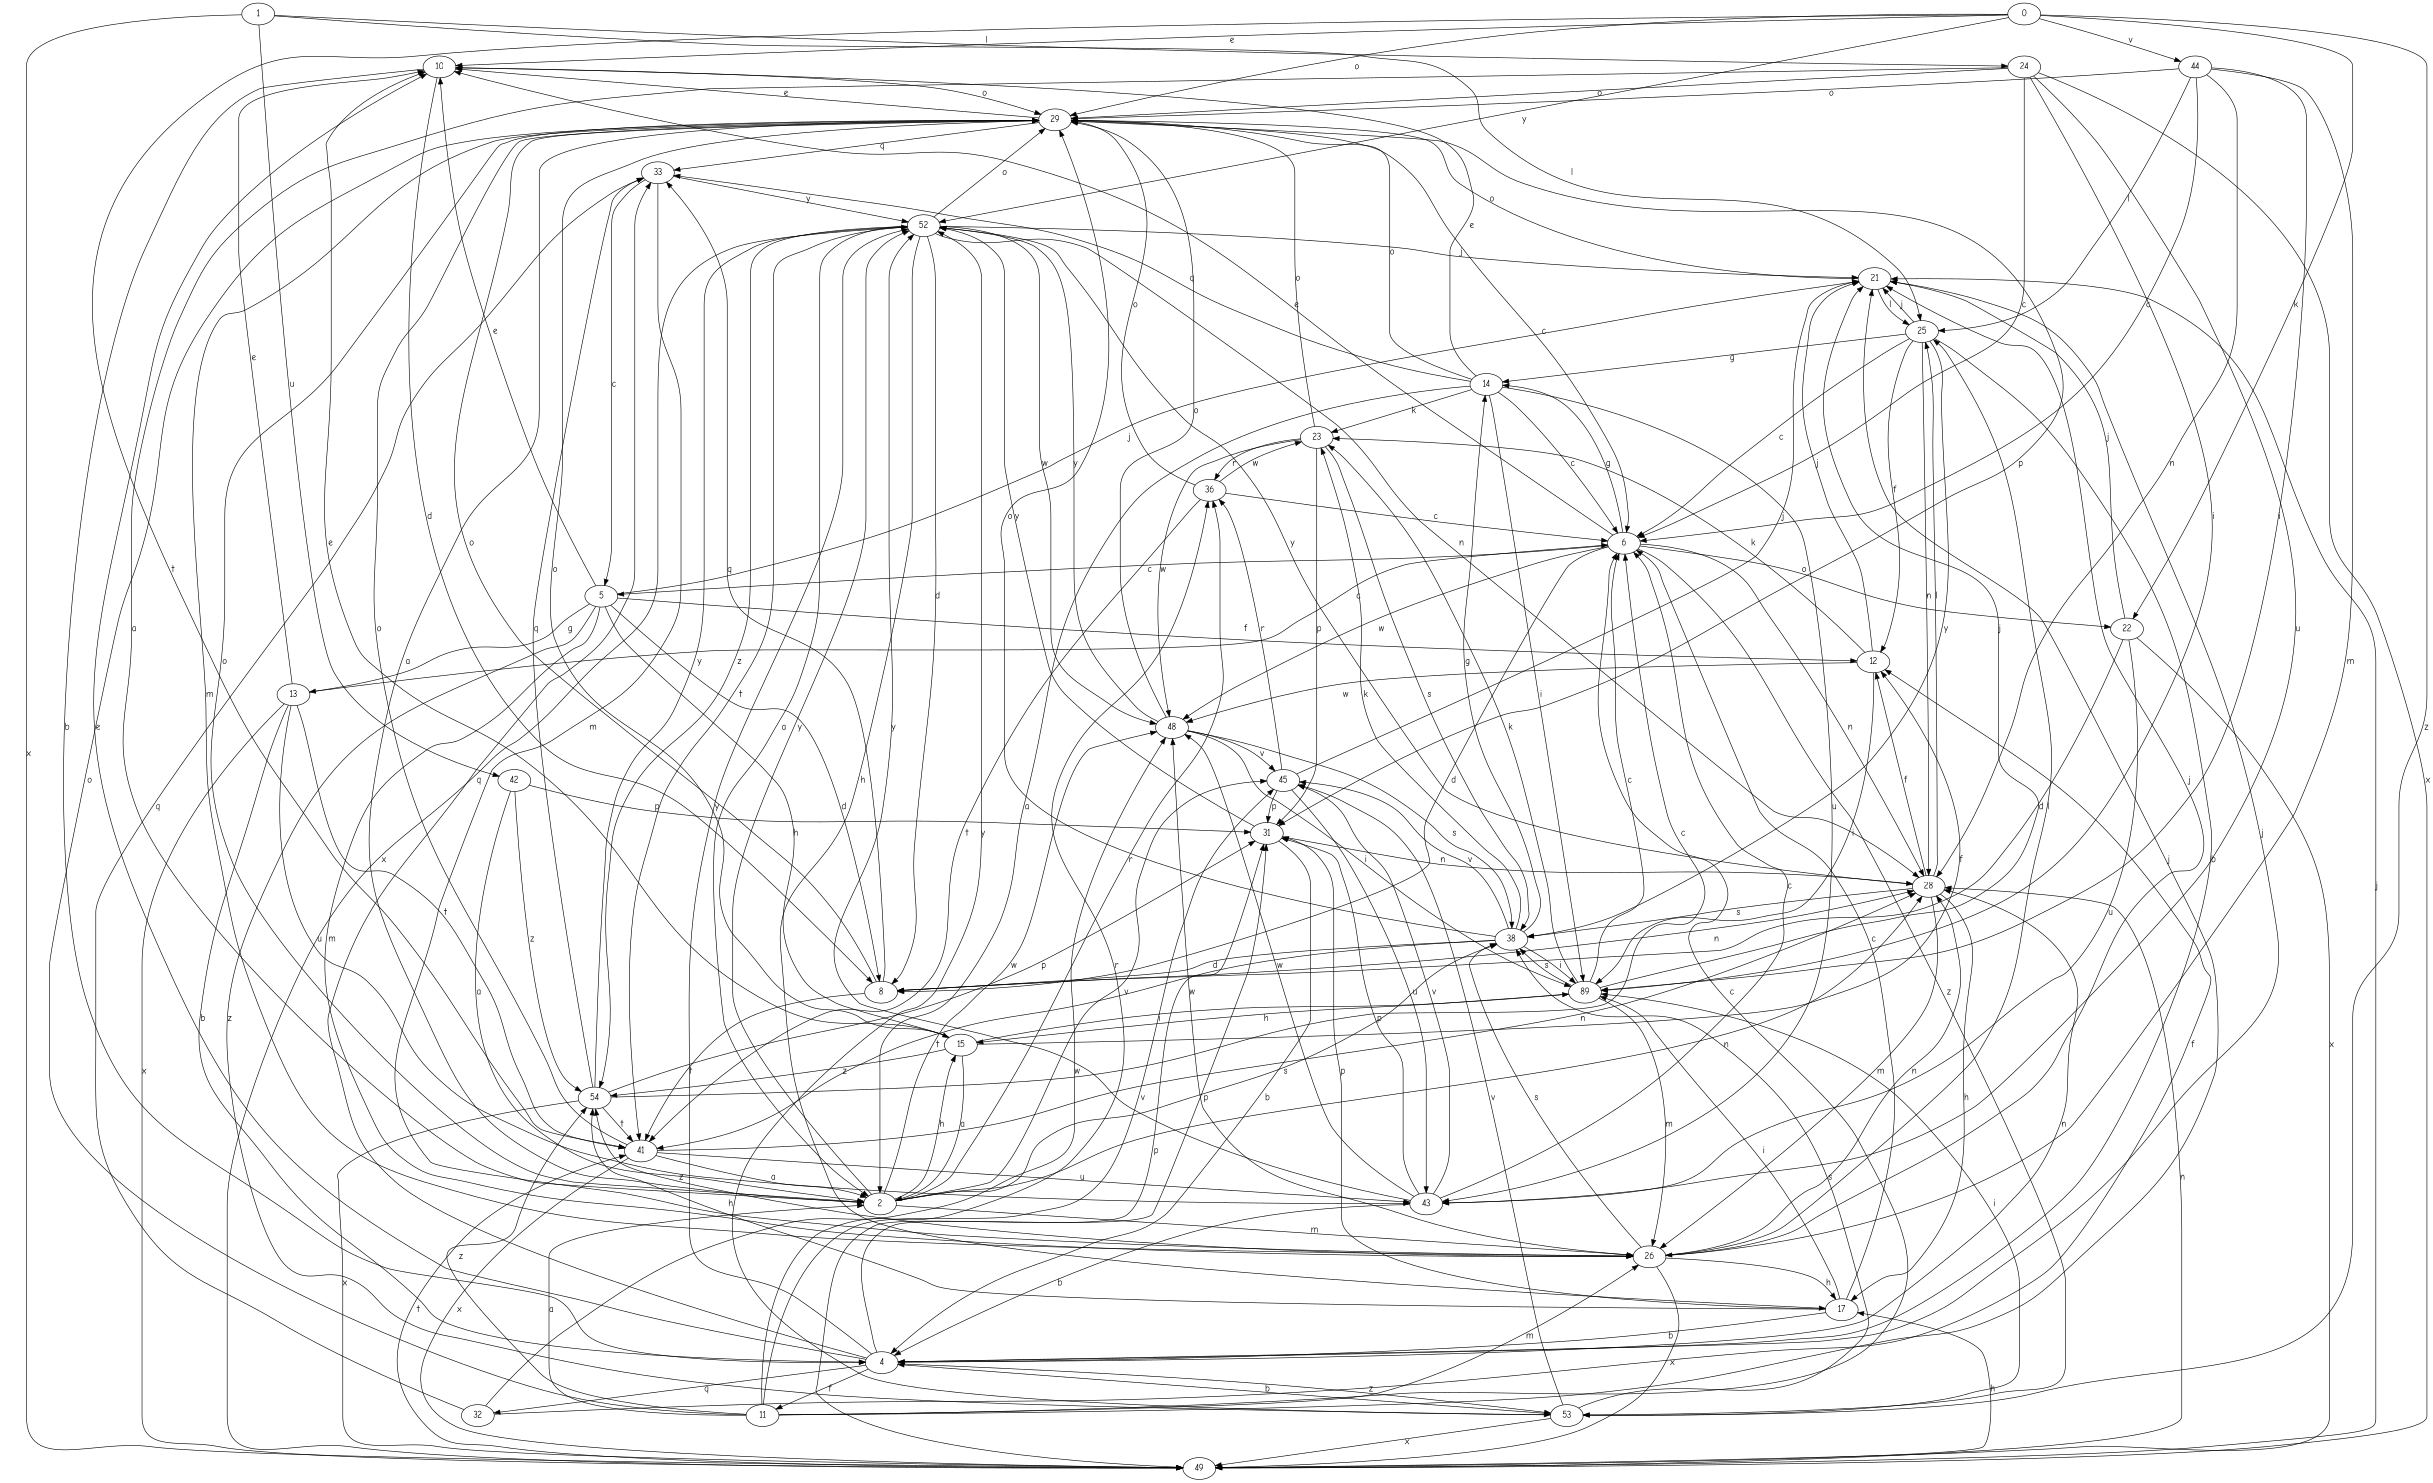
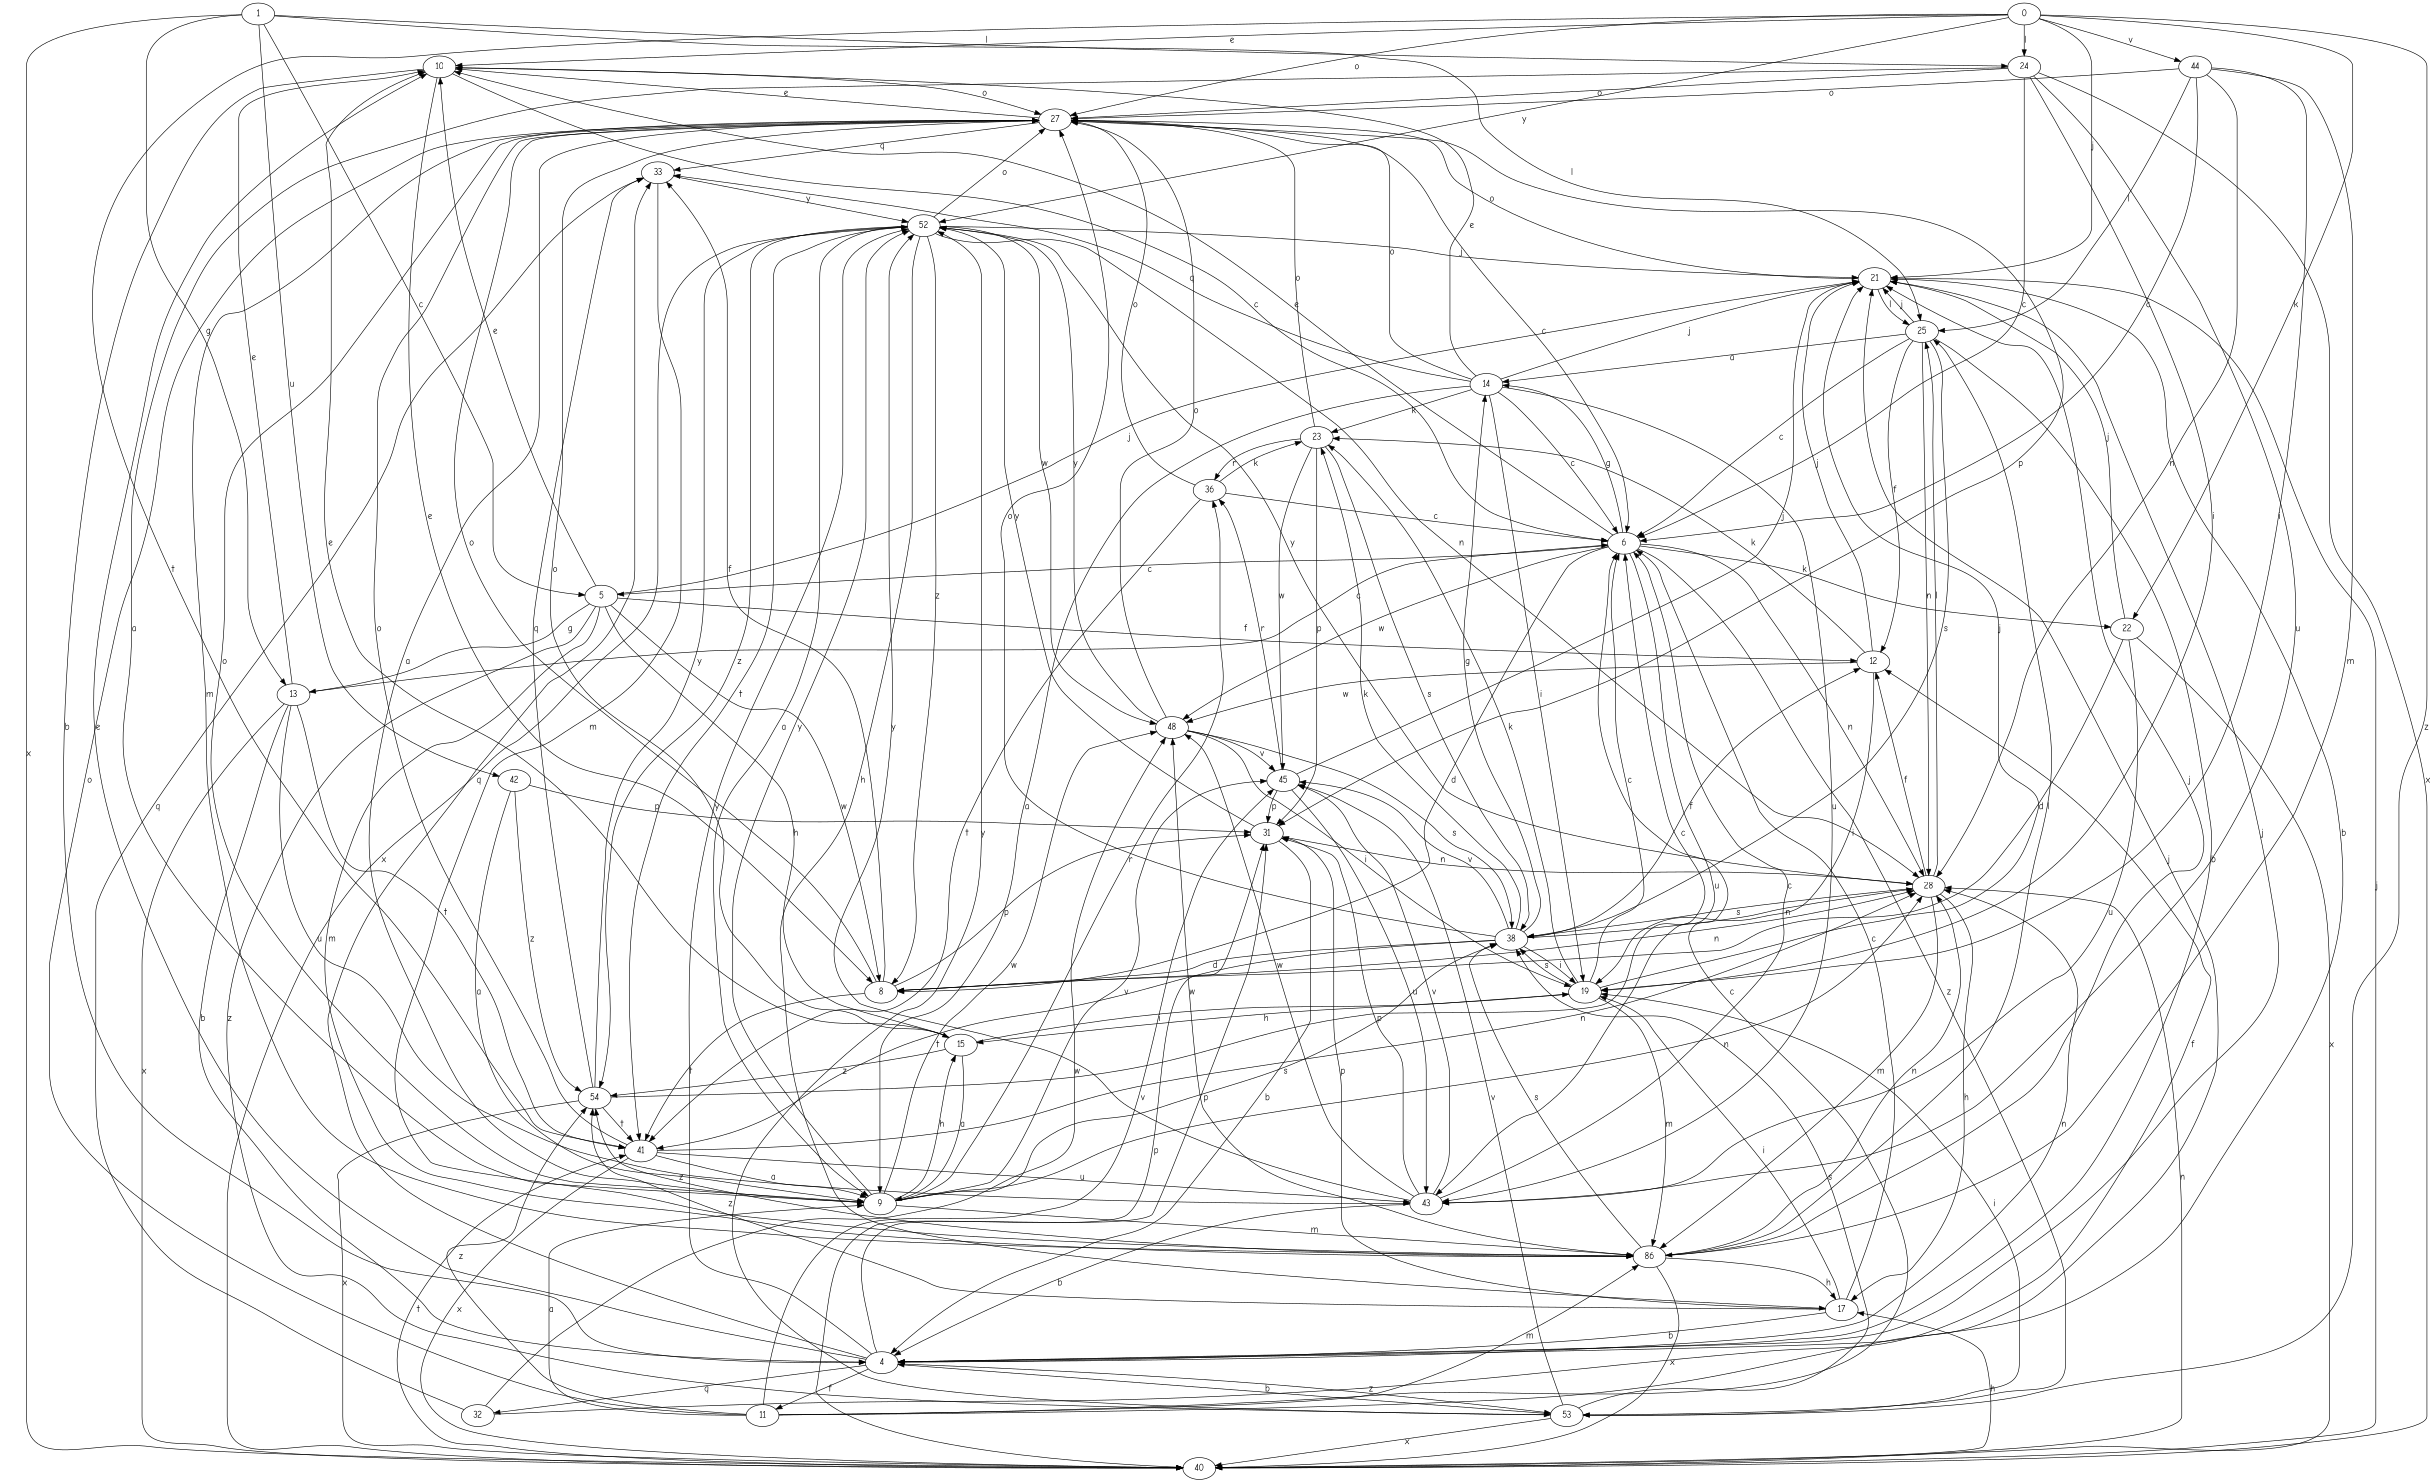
edge "0" -> "24": added, label "l"
node "29": label "29" -> "27"
edge "0" -> "21": added, label "j"
edge "10" -> "6": added, label "c"
edge "1" -> "13": added, label "g"
edge "14" -> "21": added, label "j"
edge "25" -> "14": label "g" -> "a"
edge "33" -> "5": now "1" -> "5"
edge "36" -> "23": label "w" -> "k"
edge "10" -> "8": label "d" -> "e"
edge "23" -> "48": now "23" -> "45"
edge "8" -> "33": label "q" -> "f"
edge "6" -> "22": label "o" -> "k"
edge "52" -> "8": label "d" -> "z"
edge "25" -> "38": label "y" -> "s"
edge "5" -> "8": label "d" -> "w"
edge "6" -> "43": added, label "u"
edge "38" -> "28": added, label "n"
node "89": label "89" -> "19"
edge "54" -> "31": now "8" -> "31"
edge "11" -> "36": removed, label "r"
edge "15" -> "12": now "38" -> "12"
edge "17" -> "54": label "h" -> "z"
node "2": label "2" -> "9"
edge "21" -> "4": added, label "b"
node "26": label "26" -> "86"
node "49": label "49" -> "40"
